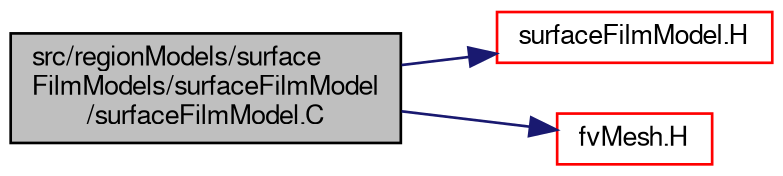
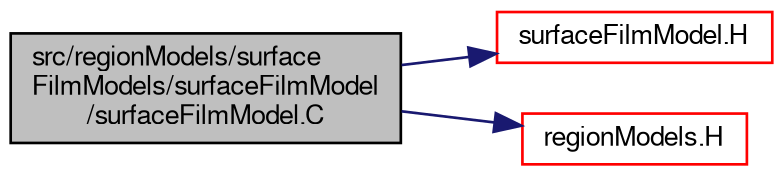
node "fvMesh.H": label "fvMesh.H" -> "regionModels.H"
